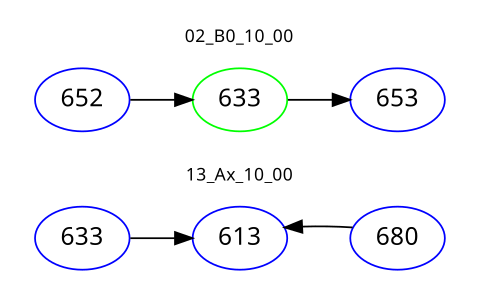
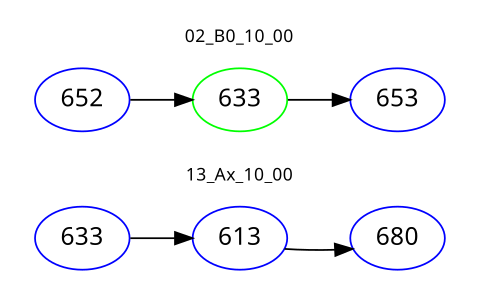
edge "680" -> "613": reversed
